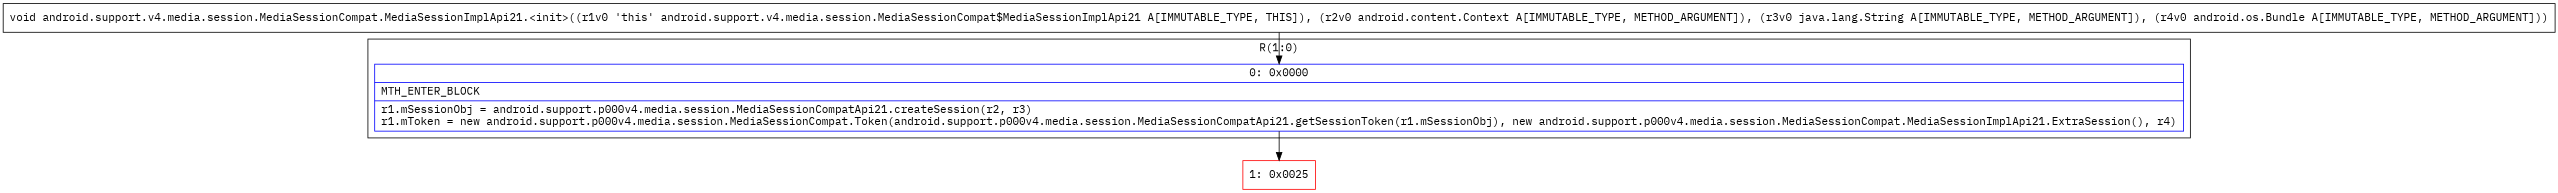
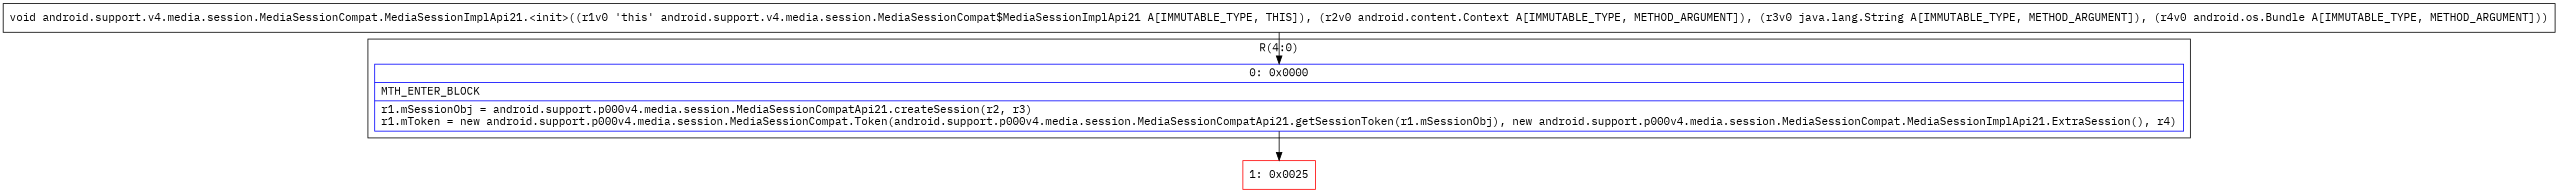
cluster "R(1:0)": label "R(1:0)" -> "R(4:0)"
